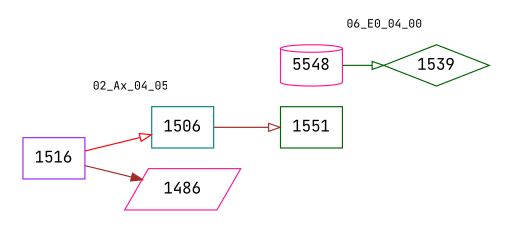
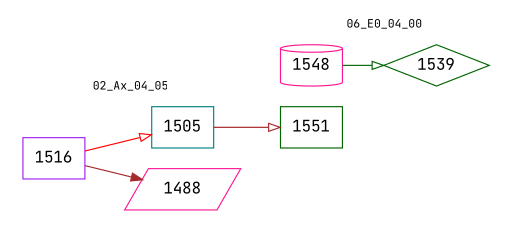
node "5548": label "5548" -> "1548"
node "1506": label "1506" -> "1505"
node "1486": label "1486" -> "1488"
